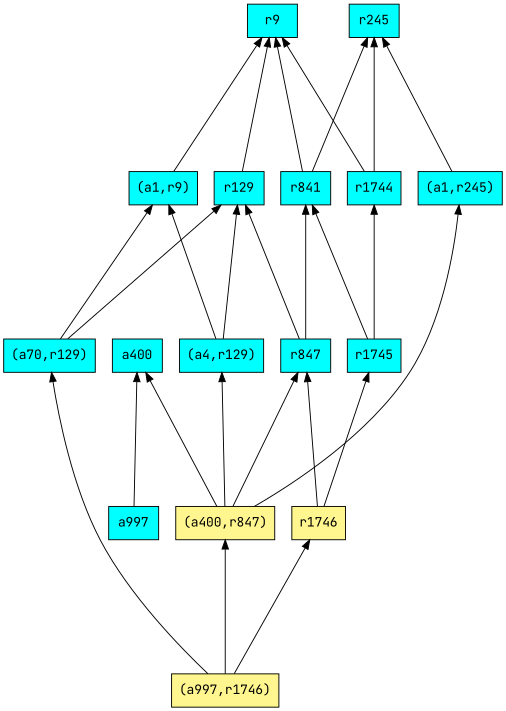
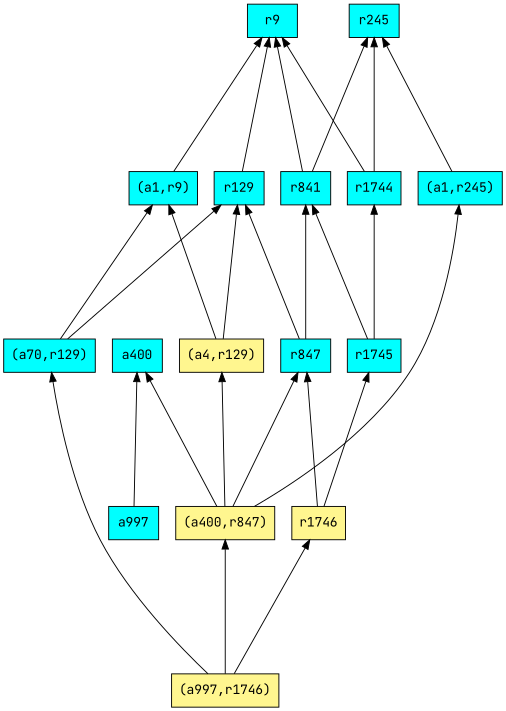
node "(a4,r129)": fillcolor cyan -> khaki1
